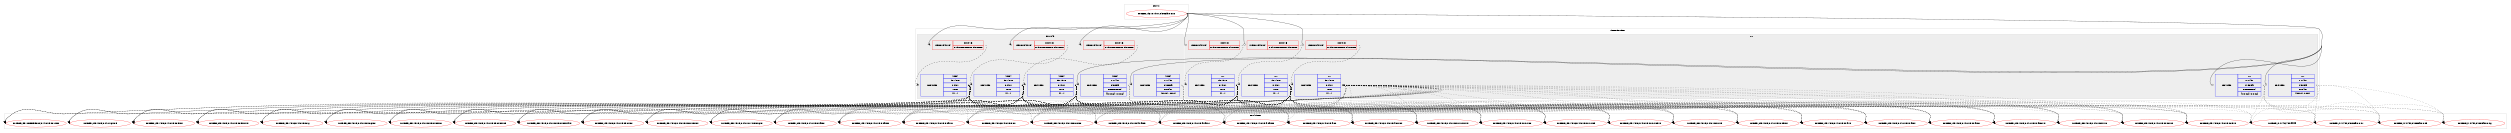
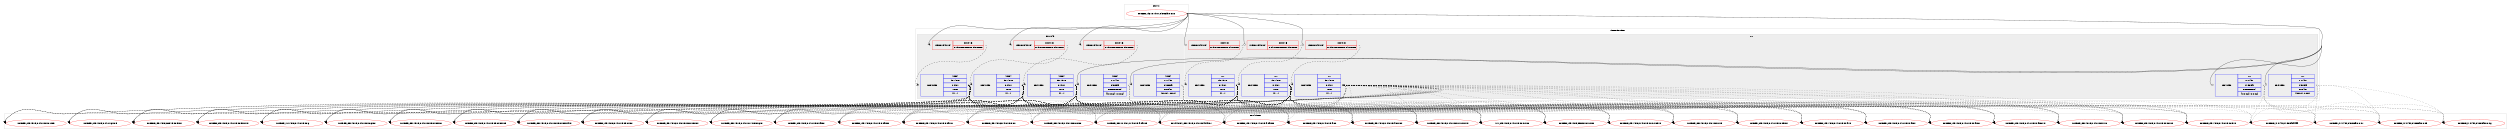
node "portage://dev-greaterequal/python-3.12.4_p3": label "portage://dev-greaterequal/python-3.12.4_p3" -> "portage://dev-lang/python-3.12.4_p3"
node "portage://dev-lang/python-3.12.5_p1": label "portage://dev-lang/python-3.12.5_p1" -> "portage://dev-lang/pack-3.12.5_p1"
node "portage://dev-lang/python-3.12.6": label "portage://dev-lang/python-3.12.6" -> "portage://run-lang/python-3.12.6"
node "portage://dev-lang/python-3.9.19_p3": label "portage://dev-lang/python-3.9.19_p3" -> "portage://dev-python/python-3.9.19_p3"
node "portage://dev-lang/python-3.9.19_p4": label "portage://dev-lang/python-3.9.19_p4" -> "conditional://dev-lang/python-3.9.19_p4"
node "portage://dev-lang/python-3.10.14_p2": label "portage://dev-lang/python-3.10.14_p2" -> "run://dev-lang/python-3.10.14_p2"
node "portage://dev-lang/python-3.10.14_p3": label "portage://dev-lang/python-3.10.14_p3" -> "portage://dev-lang/dep-3.10.14_p3"
node "portage://sys-libs/libs-9999": label "portage://sys-libs/libs-9999" -> "portage://sys-libs/pkgcraft-9999"
